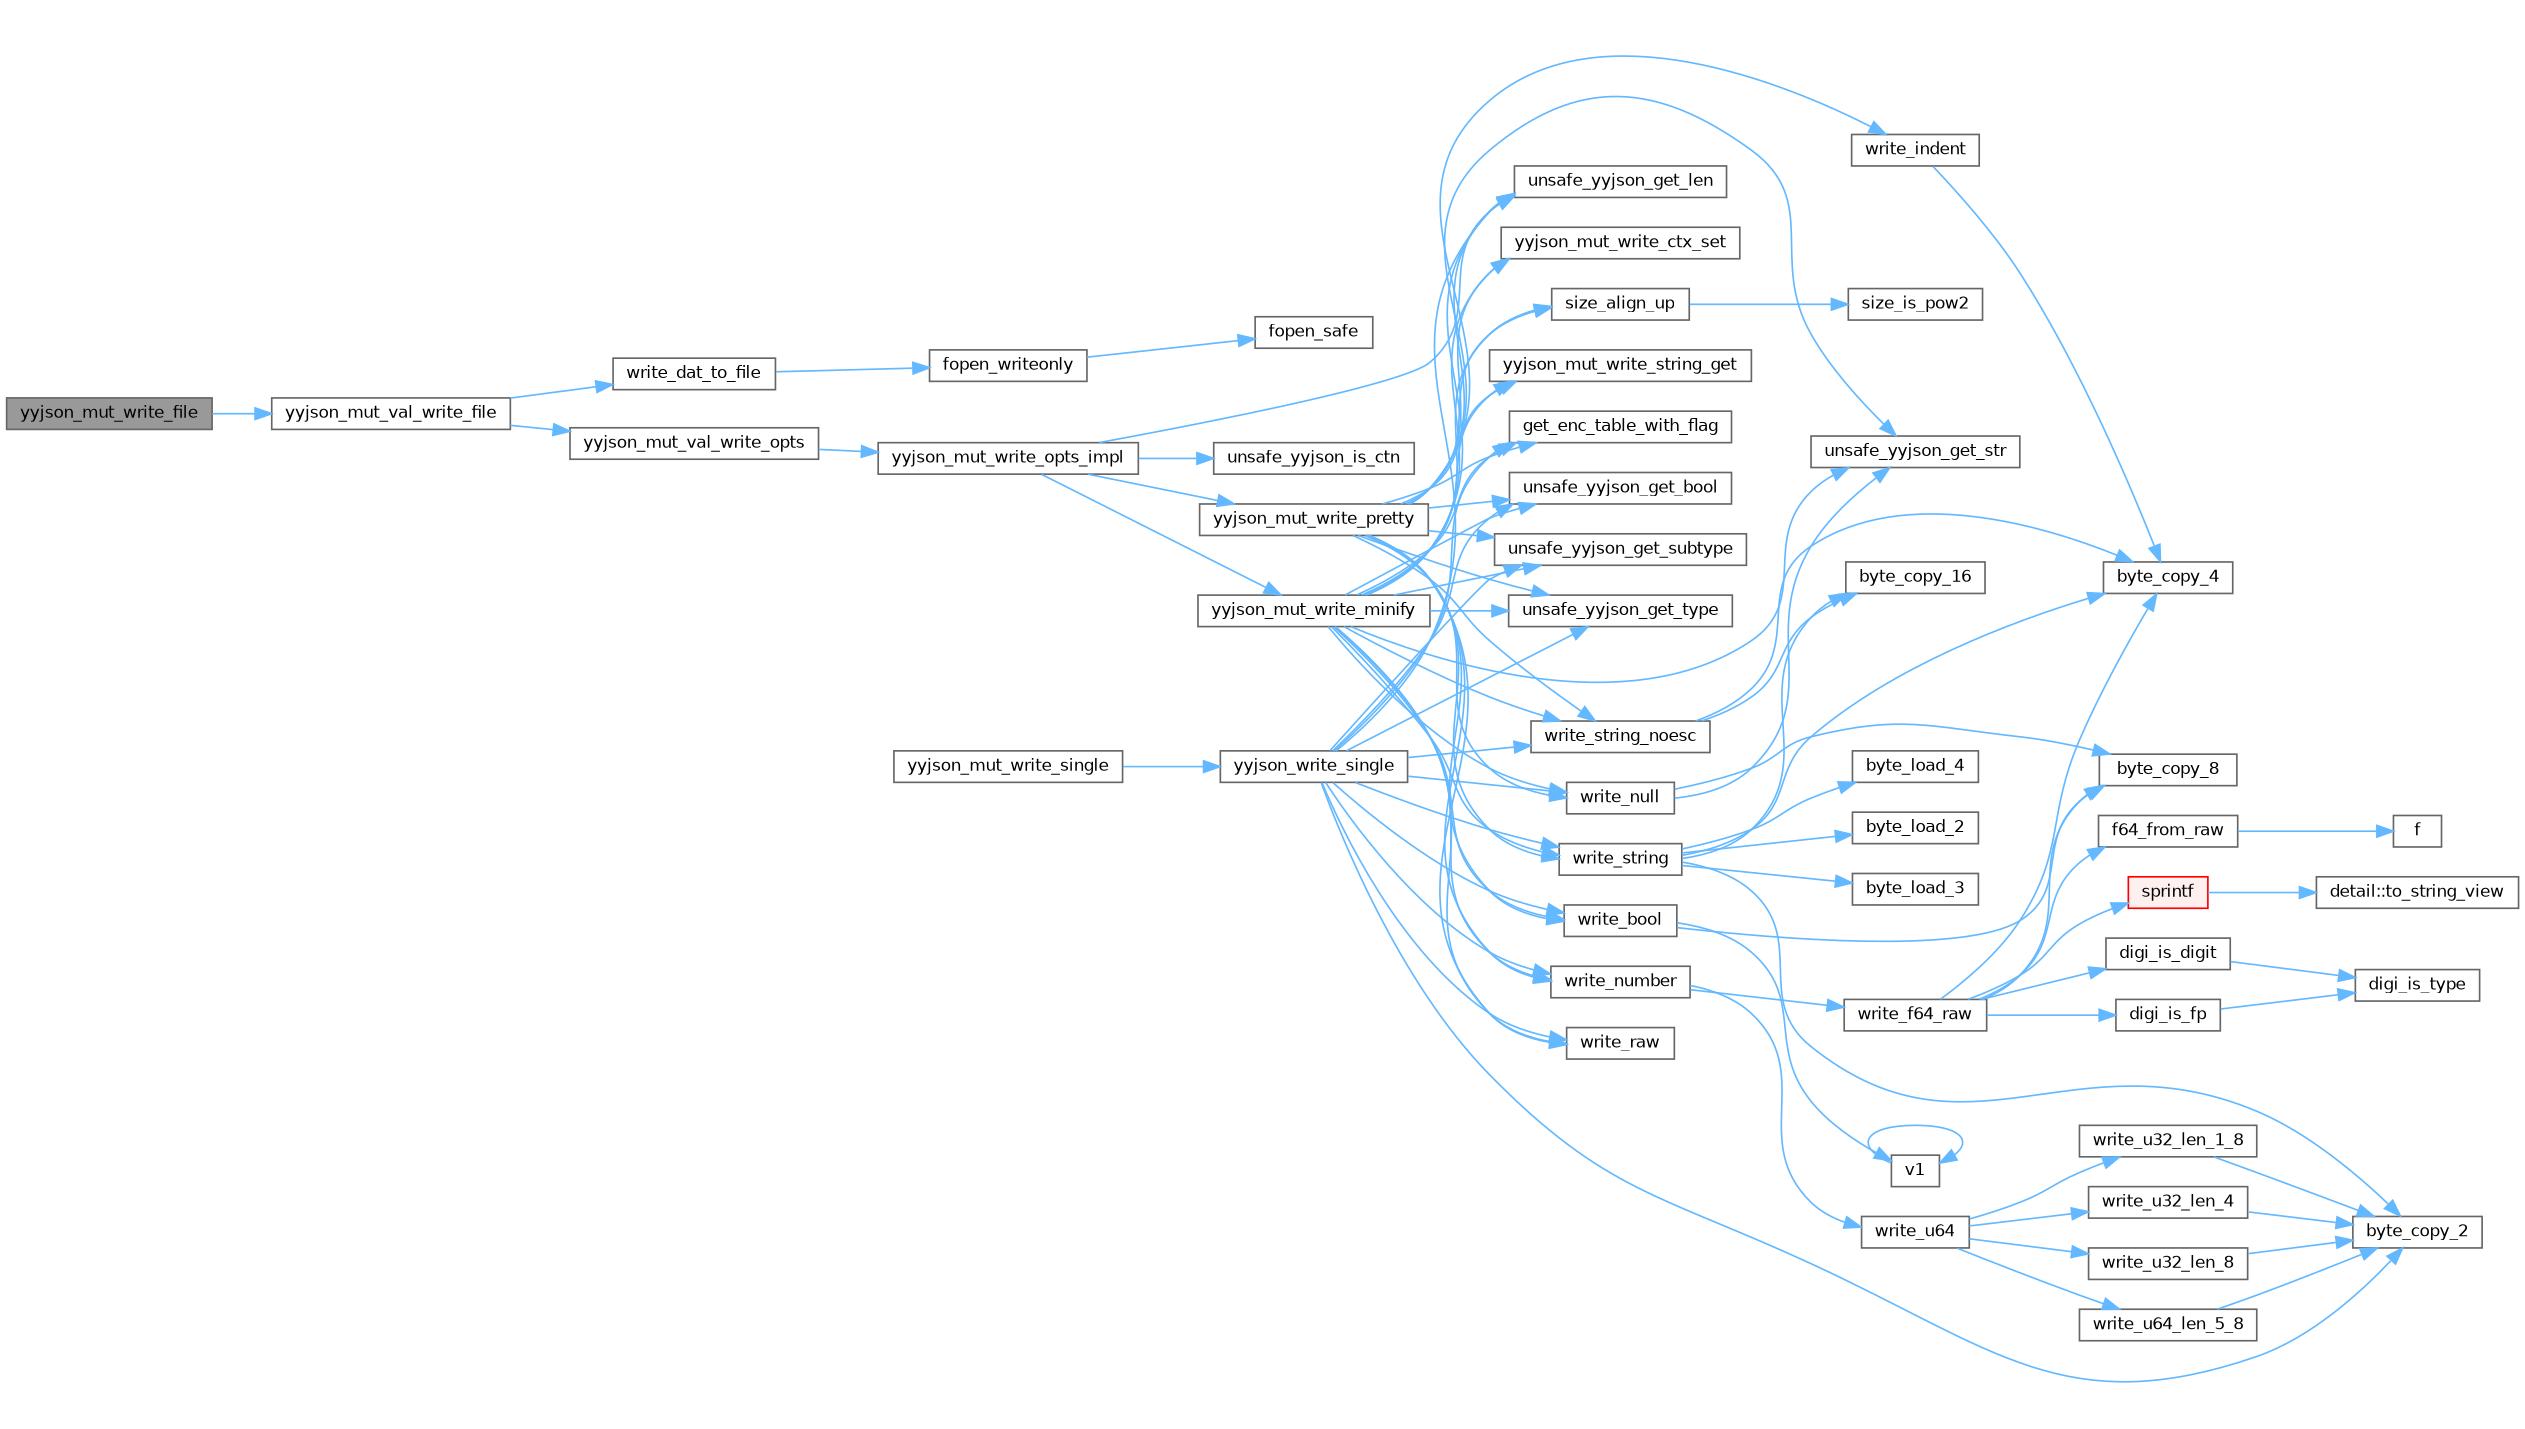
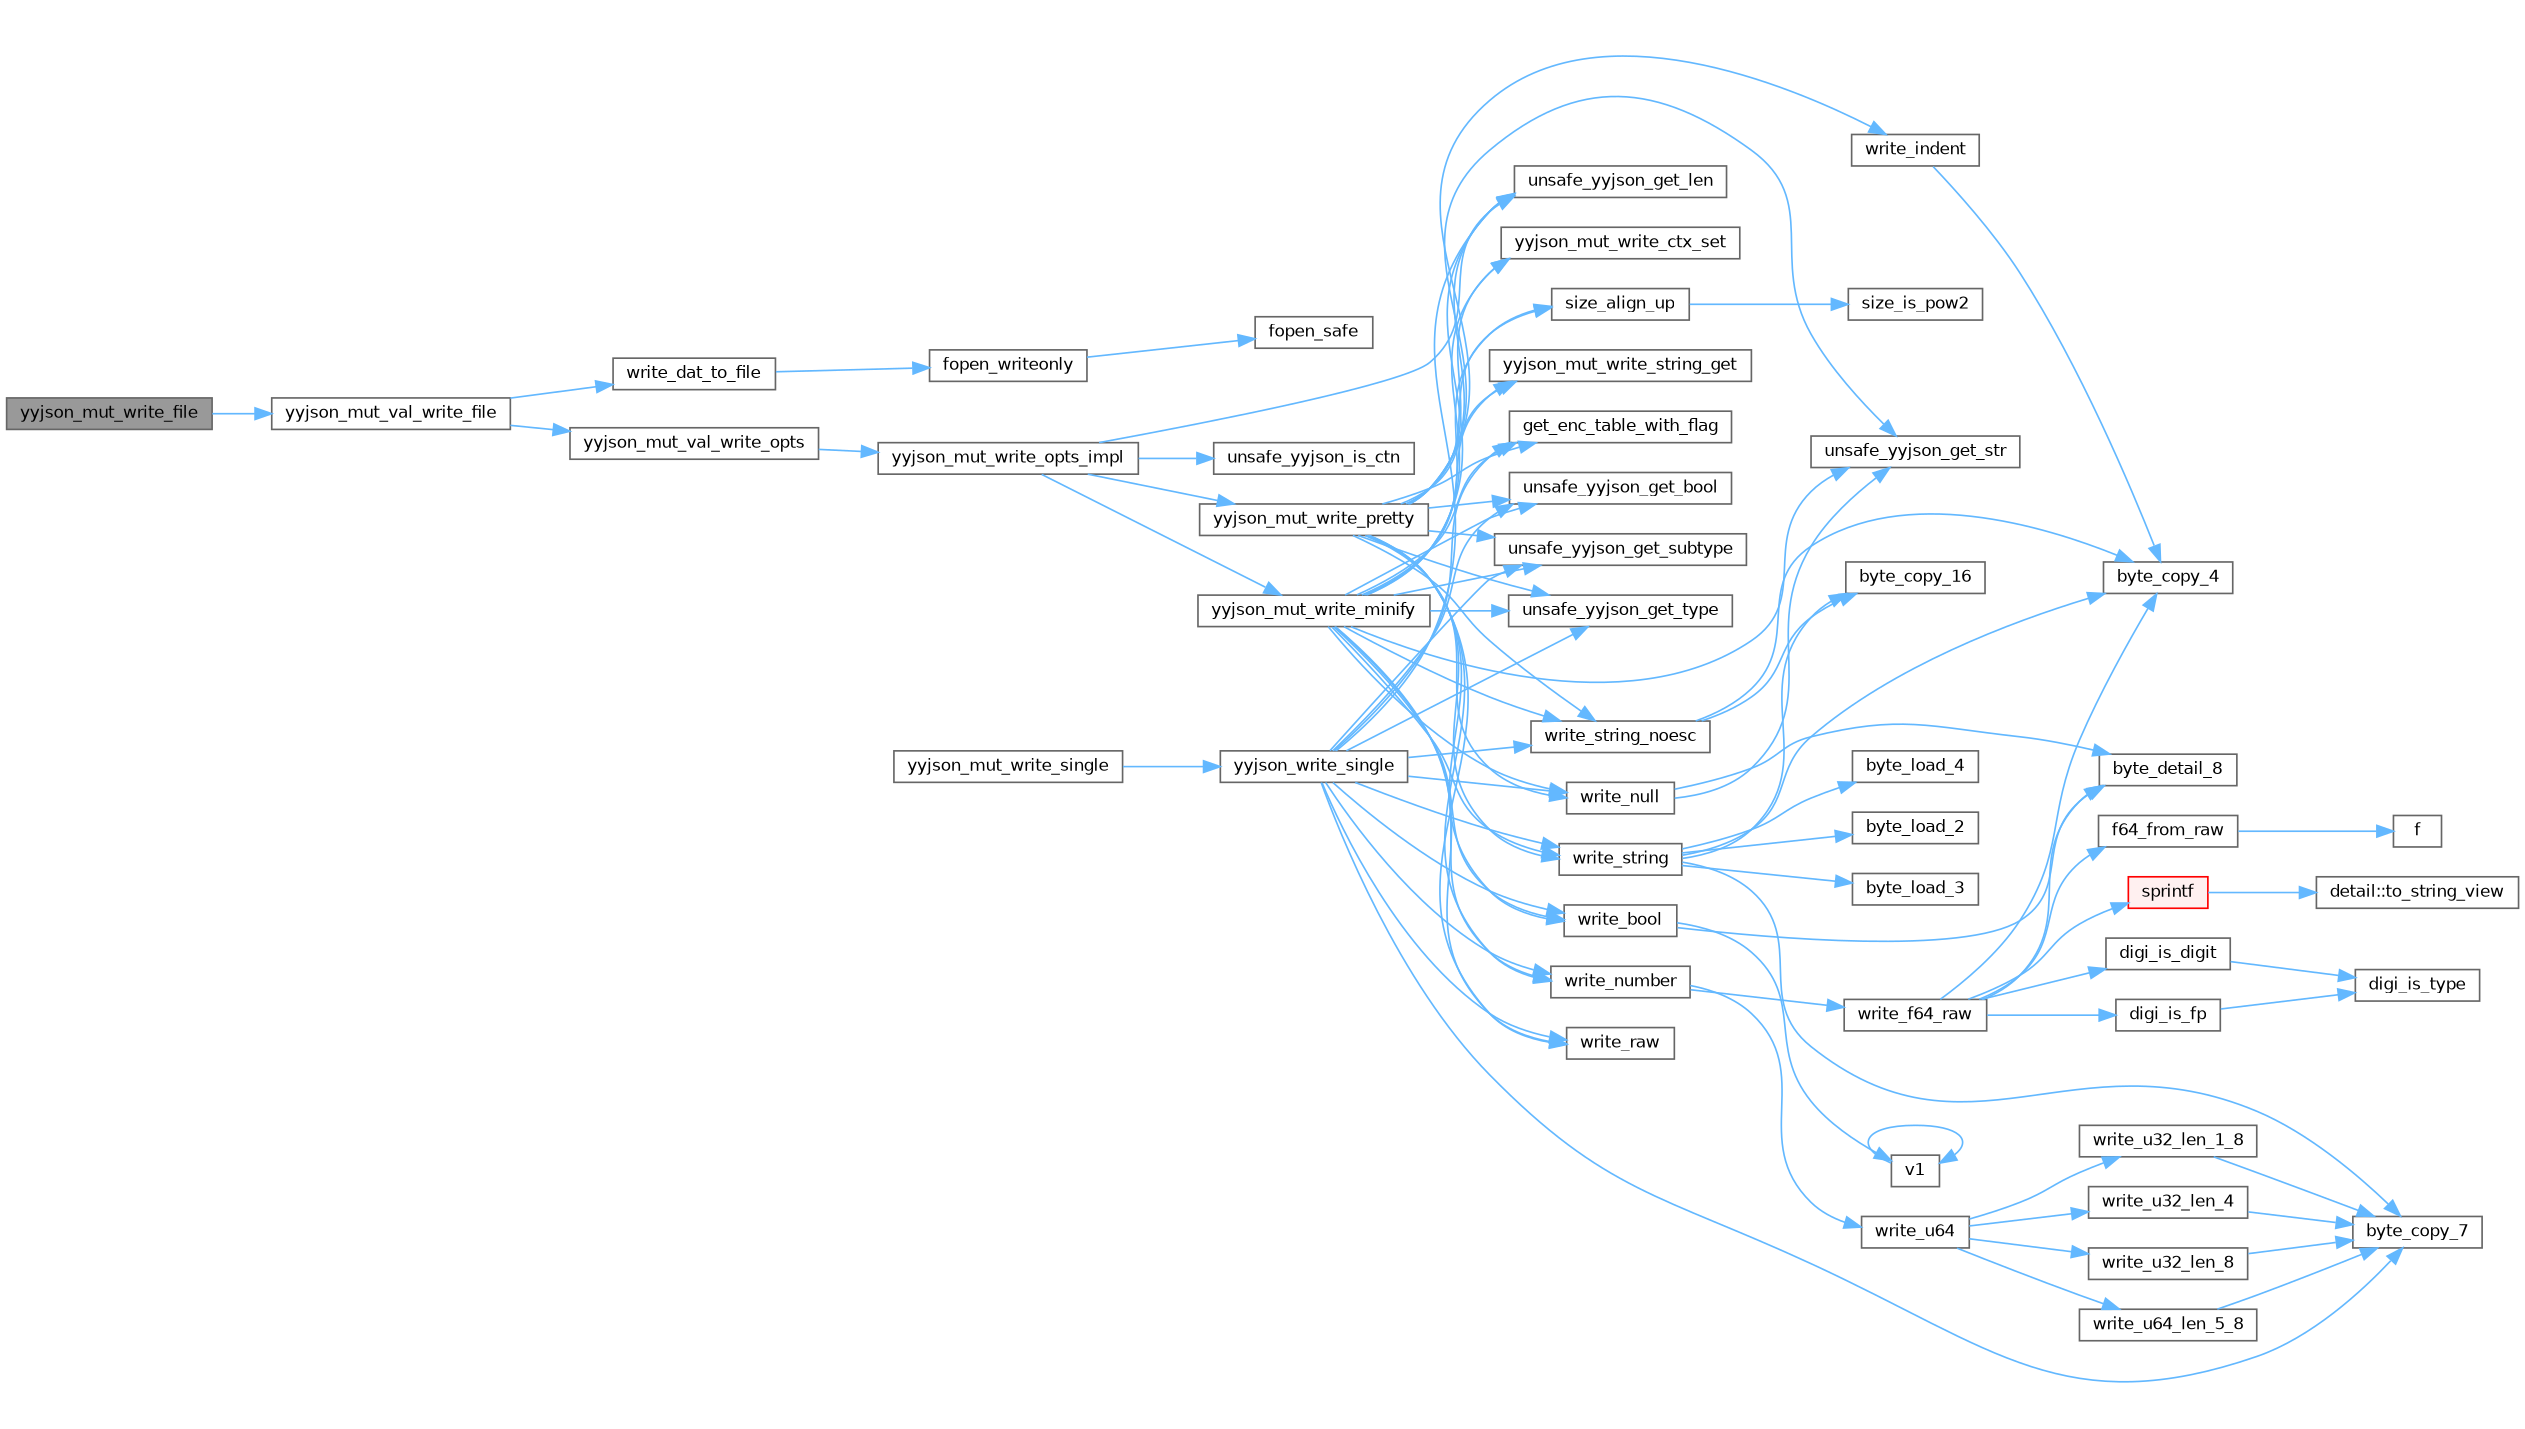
node "byte_copy_8": label "byte_copy_8" -> "byte_detail_8"
node "byte_copy_2": label "byte_copy_2" -> "byte_copy_7"
